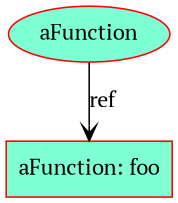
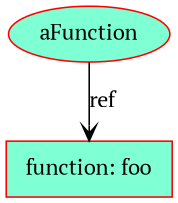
node "aFunction: foo": label "aFunction: foo" -> "function: foo"
